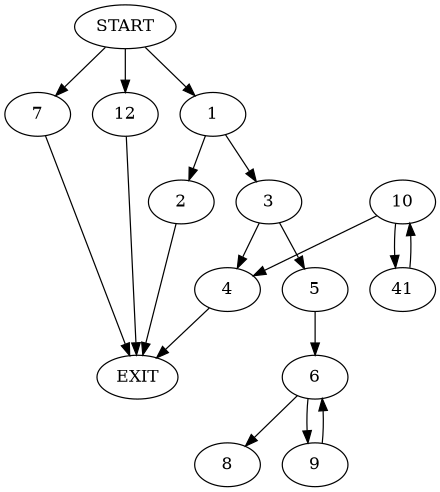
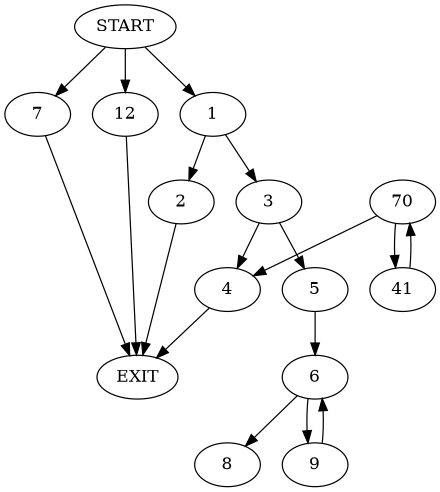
node "10": label "10" -> "70"
